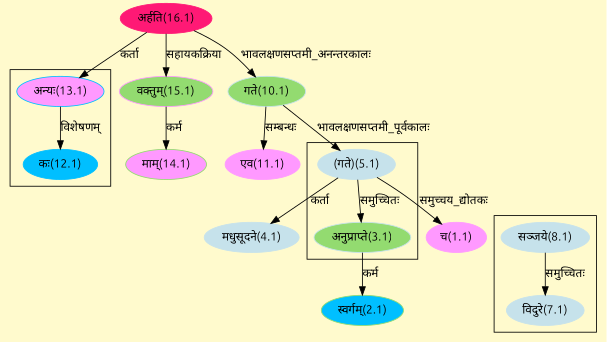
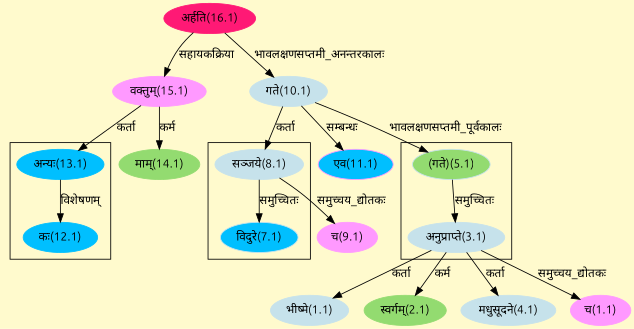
edge "अर्हति(16.1)" -> "अन्यः(13.1)": now "वक्तुम्(15.1)" -> "अन्यः(13.1)"
node "अन्यः(13.1)": fillcolor #ff99ff -> #00bfff
node "वक्तुम्(15.1)": fillcolor #93db70 -> #ff99ff
node "गते(10.1)": fillcolor #93db70 -> #c6e2eb
edge "गते(10.1)" -> "सञ्जये(8.1)": added, label "कर्ता"
node "माम्(14.1)": fillcolor #ff99ff -> #93db70
node "एव(11.1)": fillcolor #ff99ff -> #00bfff
node "(गते)(5.1)": fillcolor #c6e2eb -> #93db70
edge "(गते)(5.1)" -> "मधुसूदने(4.1)": now "अनुप्राप्ते(3.1)" -> "मधुसूदने(4.1)"
edge "(गते)(5.1)" -> "च(1.1)": now "अनुप्राप्ते(3.1)" -> "च(1.1)"
node "च(9.1)": added
node "अनुप्राप्ते(3.1)": fillcolor #93db70 -> #c6e2eb
node "भीष्मे(1.1)": added
node "स्वर्गम्(2.1)": fillcolor #00bfff -> #93db70
node "विदुरे(7.1)": fillcolor #c6e2eb -> #00bfff
